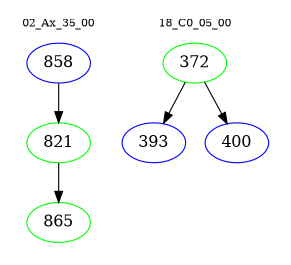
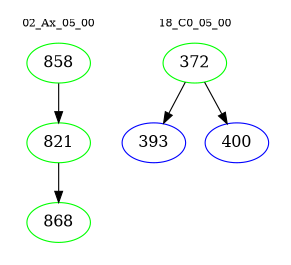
cluster "02_Ax_35_00": label "02_Ax_35_00" -> "02_Ax_05_00"
node "858": color blue -> green
node "865": label "865" -> "868"
